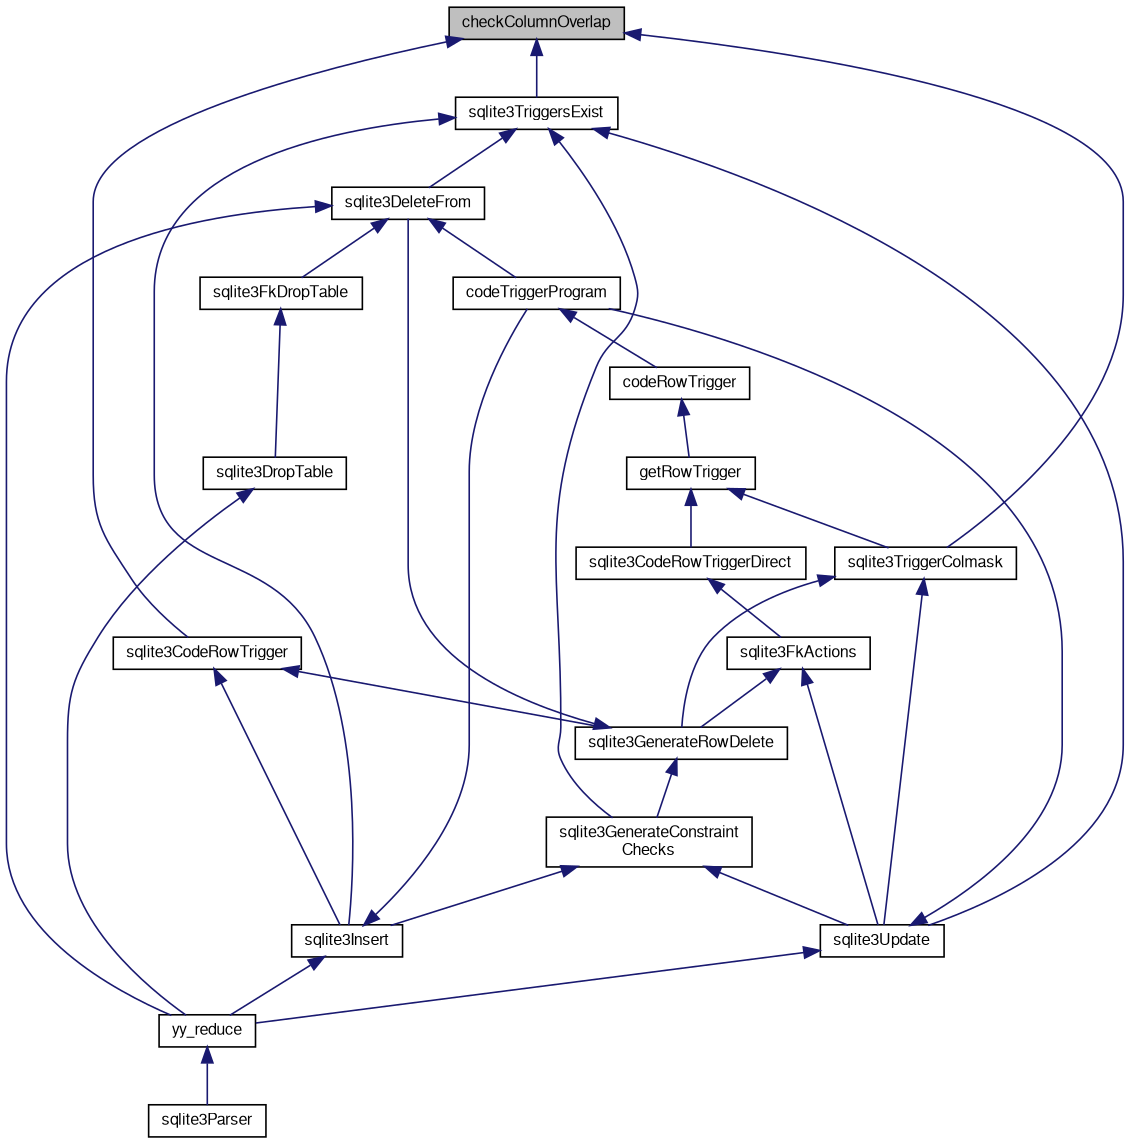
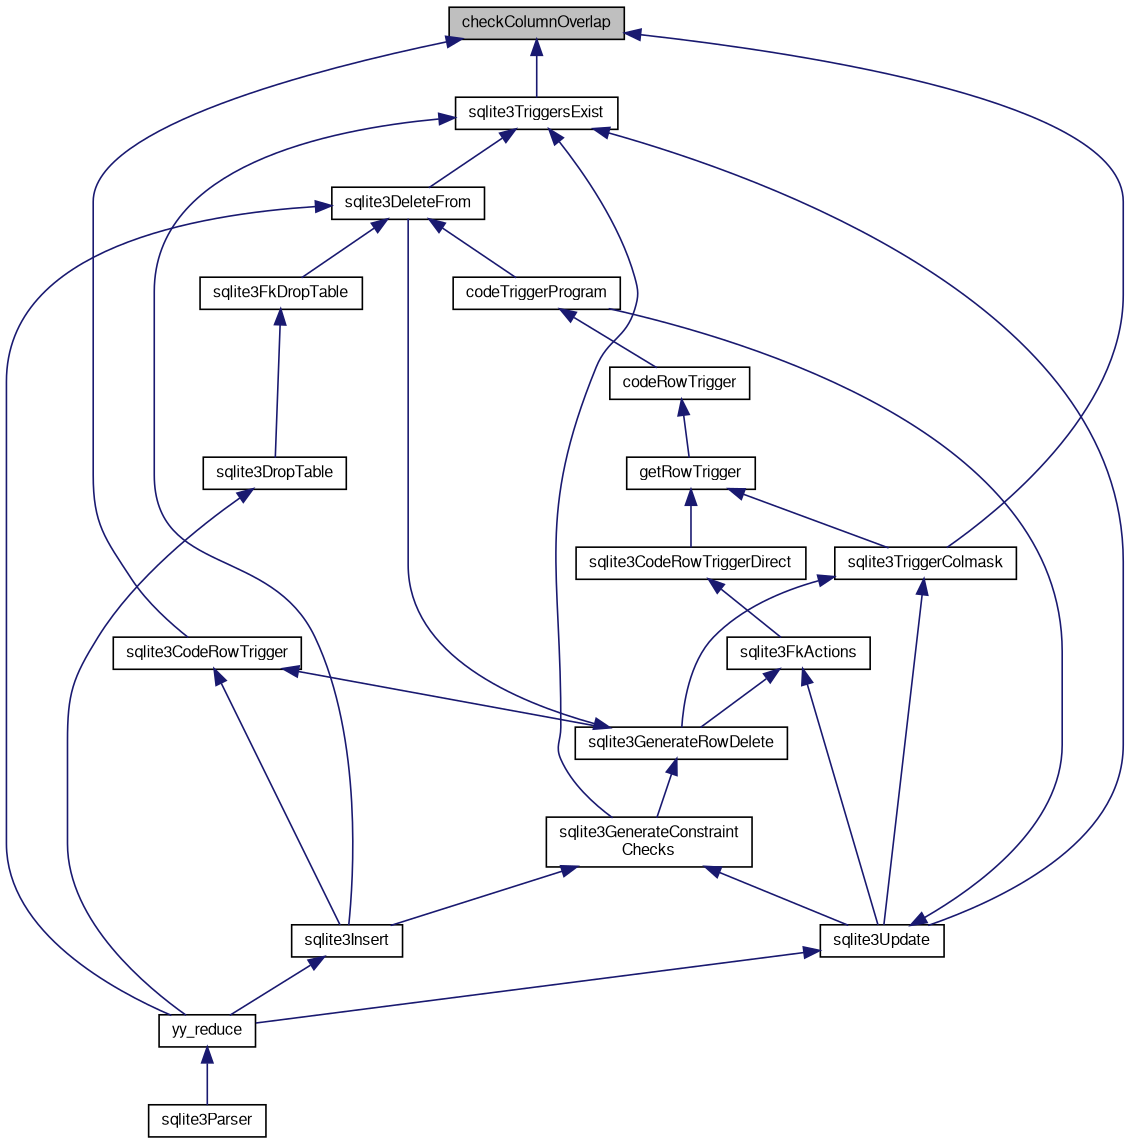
edge "codeTriggerProgram" -> "sqlite3Insert": removed
